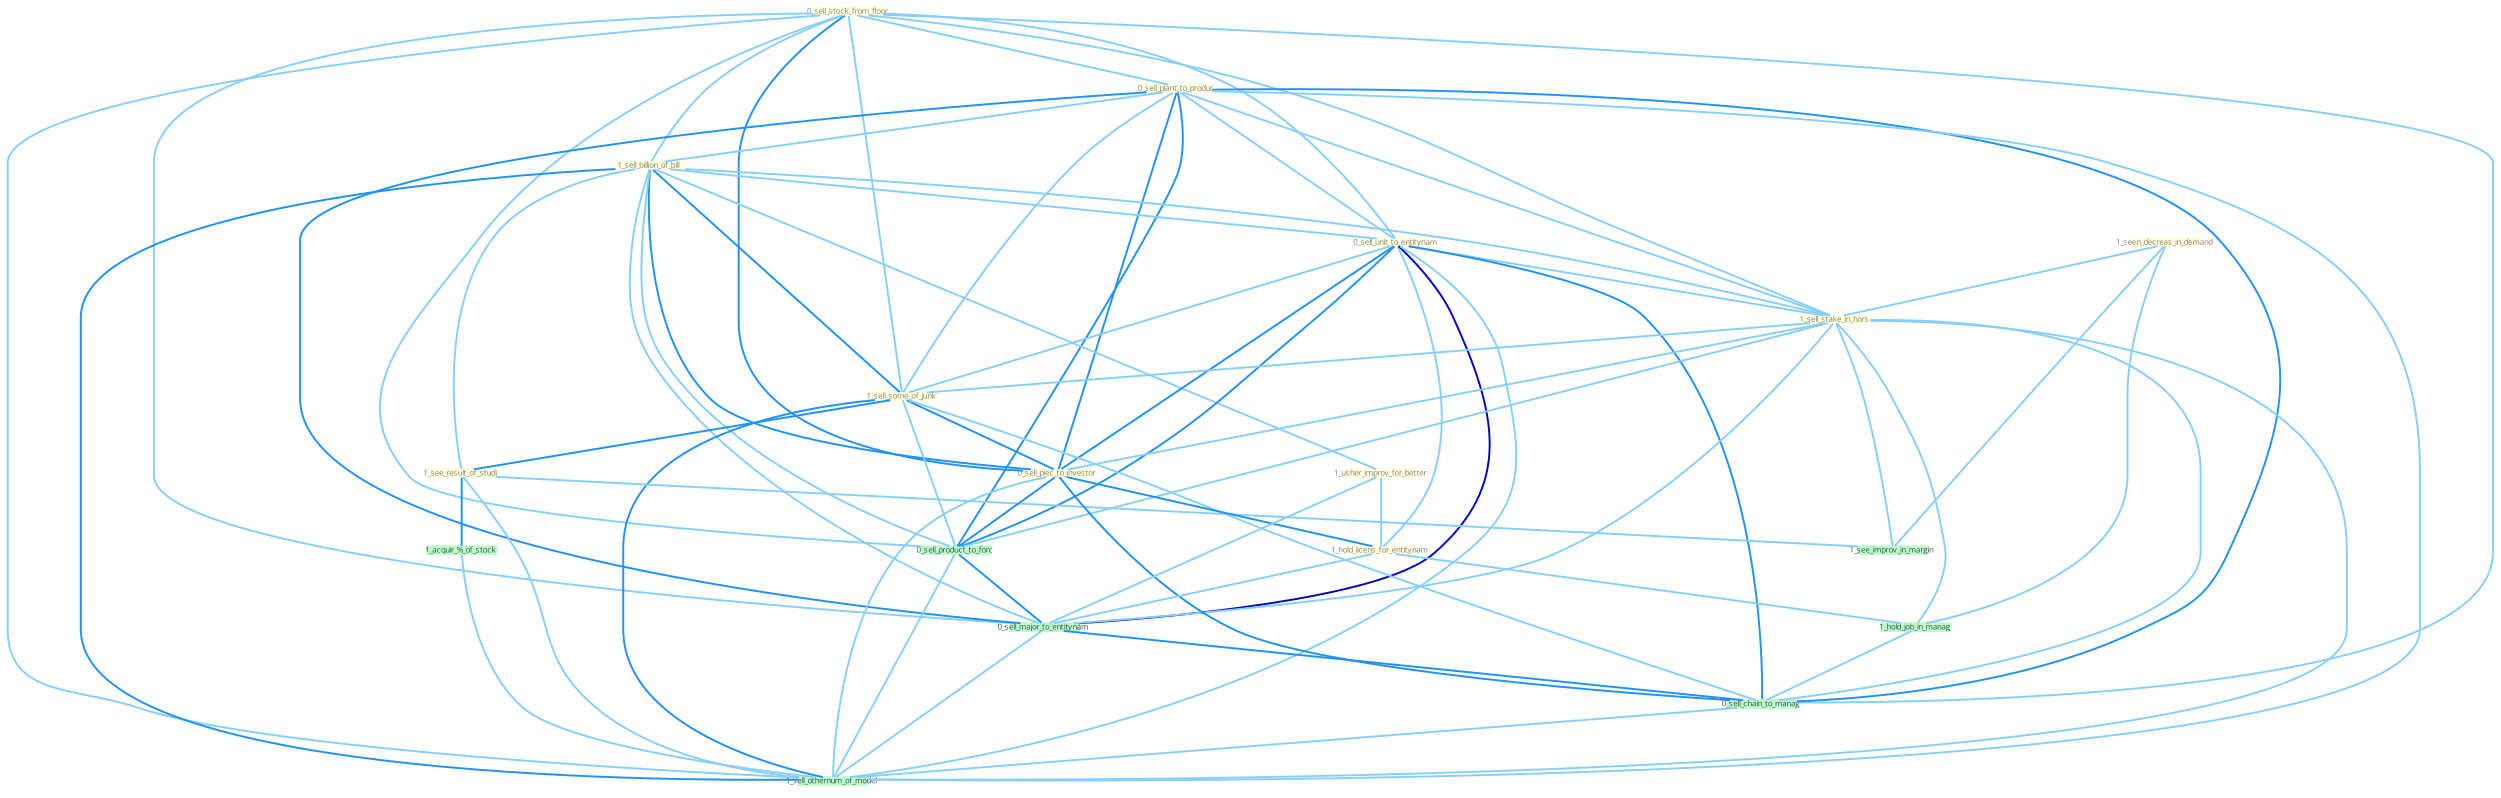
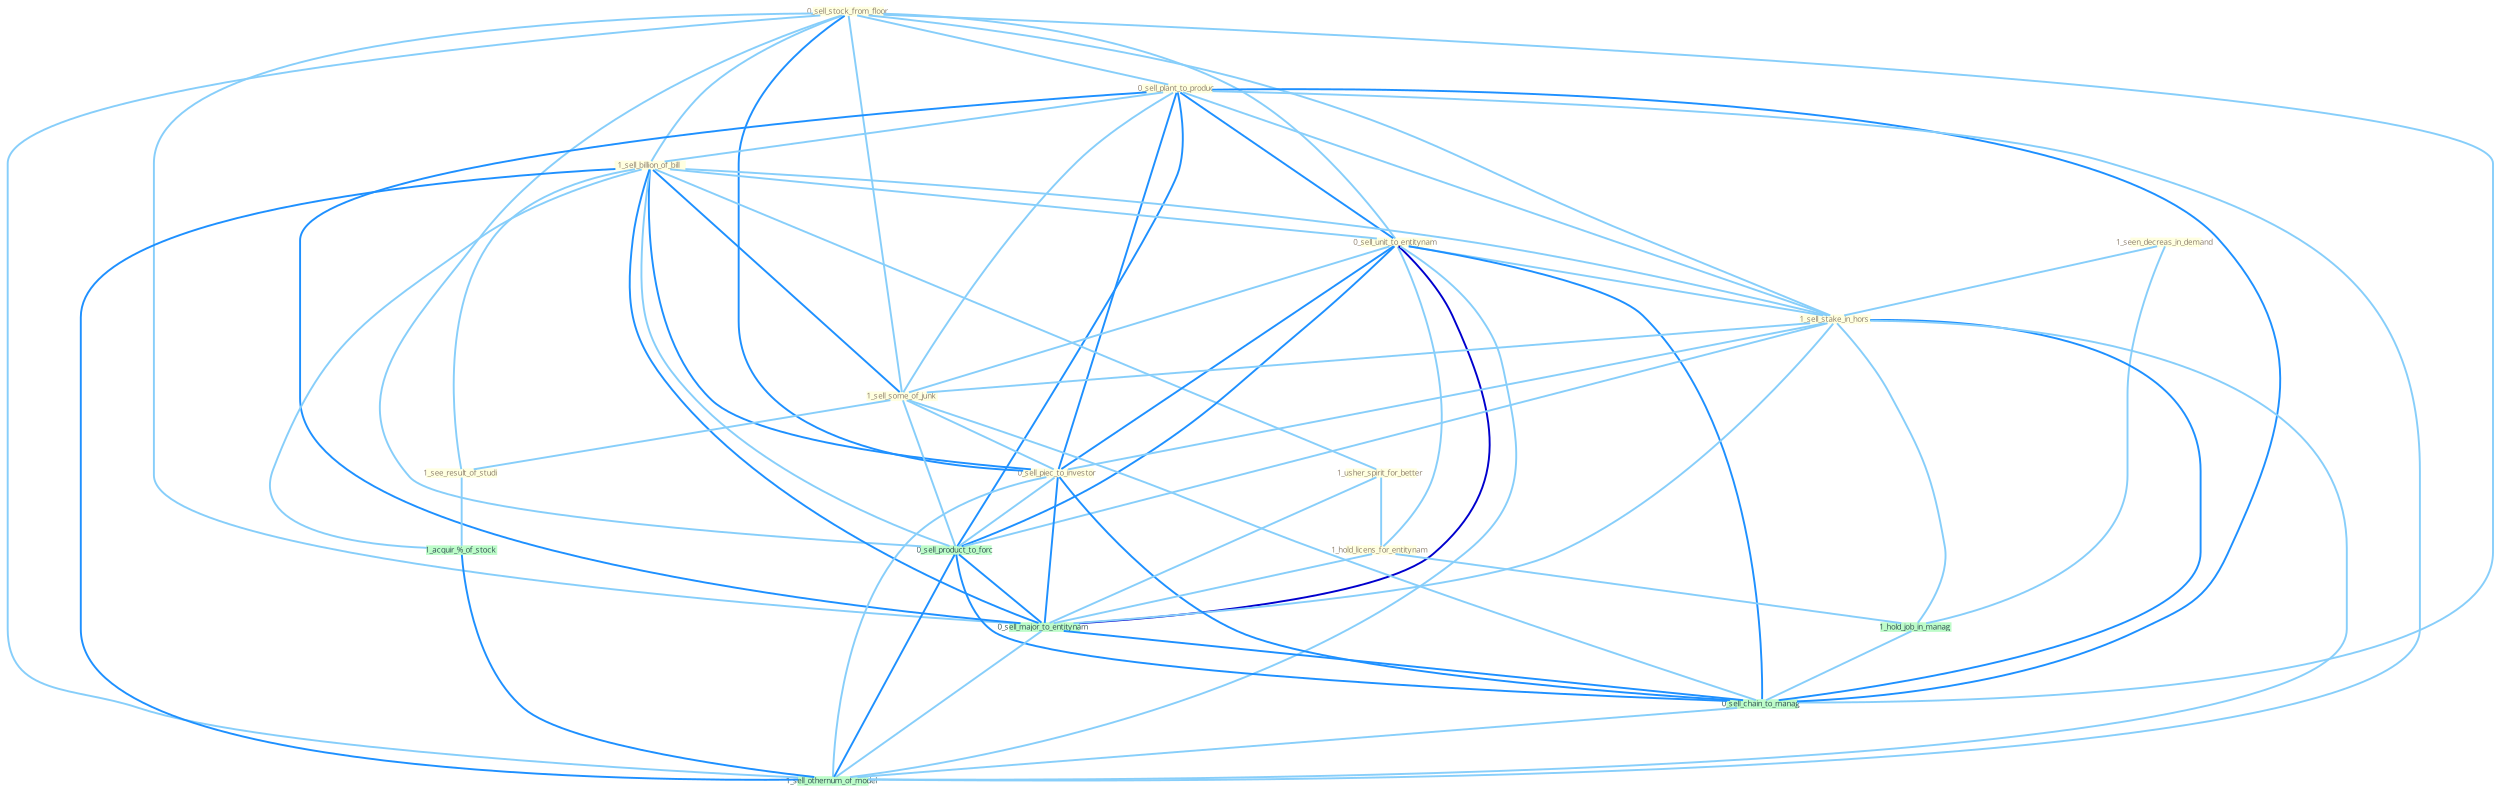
edge "0_sell_plant_to_produc" -- "0_sell_unit_to_entitynam": color #87cefa -> #1e90ff
edge "1_sell_billion_of_bill" -- "1_acquir_%_of_stock": added
edge "1_sell_some_of_junk" -- "1_see_result_of_studi": color #1e90ff -> #87cefa
edge "1_sell_some_of_junk" -- "0_sell_piec_to_investor": color #1e90ff -> #87cefa
edge "1_sell_billion_of_bill" -- "0_sell_major_to_entitynam": color #87cefa -> #1e90ff
node "1_usher_improv_for_better": label "1_usher_improv_for_better" -> "1_usher_spirit_for_better"
edge "1_see_result_of_studi" -- "1_acquir_%_of_stock": color #1e90ff -> #87cefa
edge "0_sell_piec_to_investor" -- "1_hold_licens_for_entitynam": now "0_sell_piec_to_investor" -- "0_sell_major_to_entitynam"
edge "0_sell_piec_to_investor" -- "0_sell_product_to_forc": color #1e90ff -> #87cefa
edge "1_sell_stake_in_hors" -- "0_sell_chain_to_manag": color #87cefa -> #1e90ff
edge "1_sell_some_of_junk" -- "1_sell_othernum_of_model": removed
node "1_see_improv_in_margin": removed
edge "0_sell_product_to_forc" -- "1_sell_othernum_of_model": color #87cefa -> #1e90ff
edge "0_sell_product_to_forc" -- "0_sell_chain_to_manag": added
edge "1_see_result_of_studi" -- "1_sell_othernum_of_model": removed
edge "1_acquir_%_of_stock" -- "1_sell_othernum_of_model": color #87cefa -> #1e90ff
